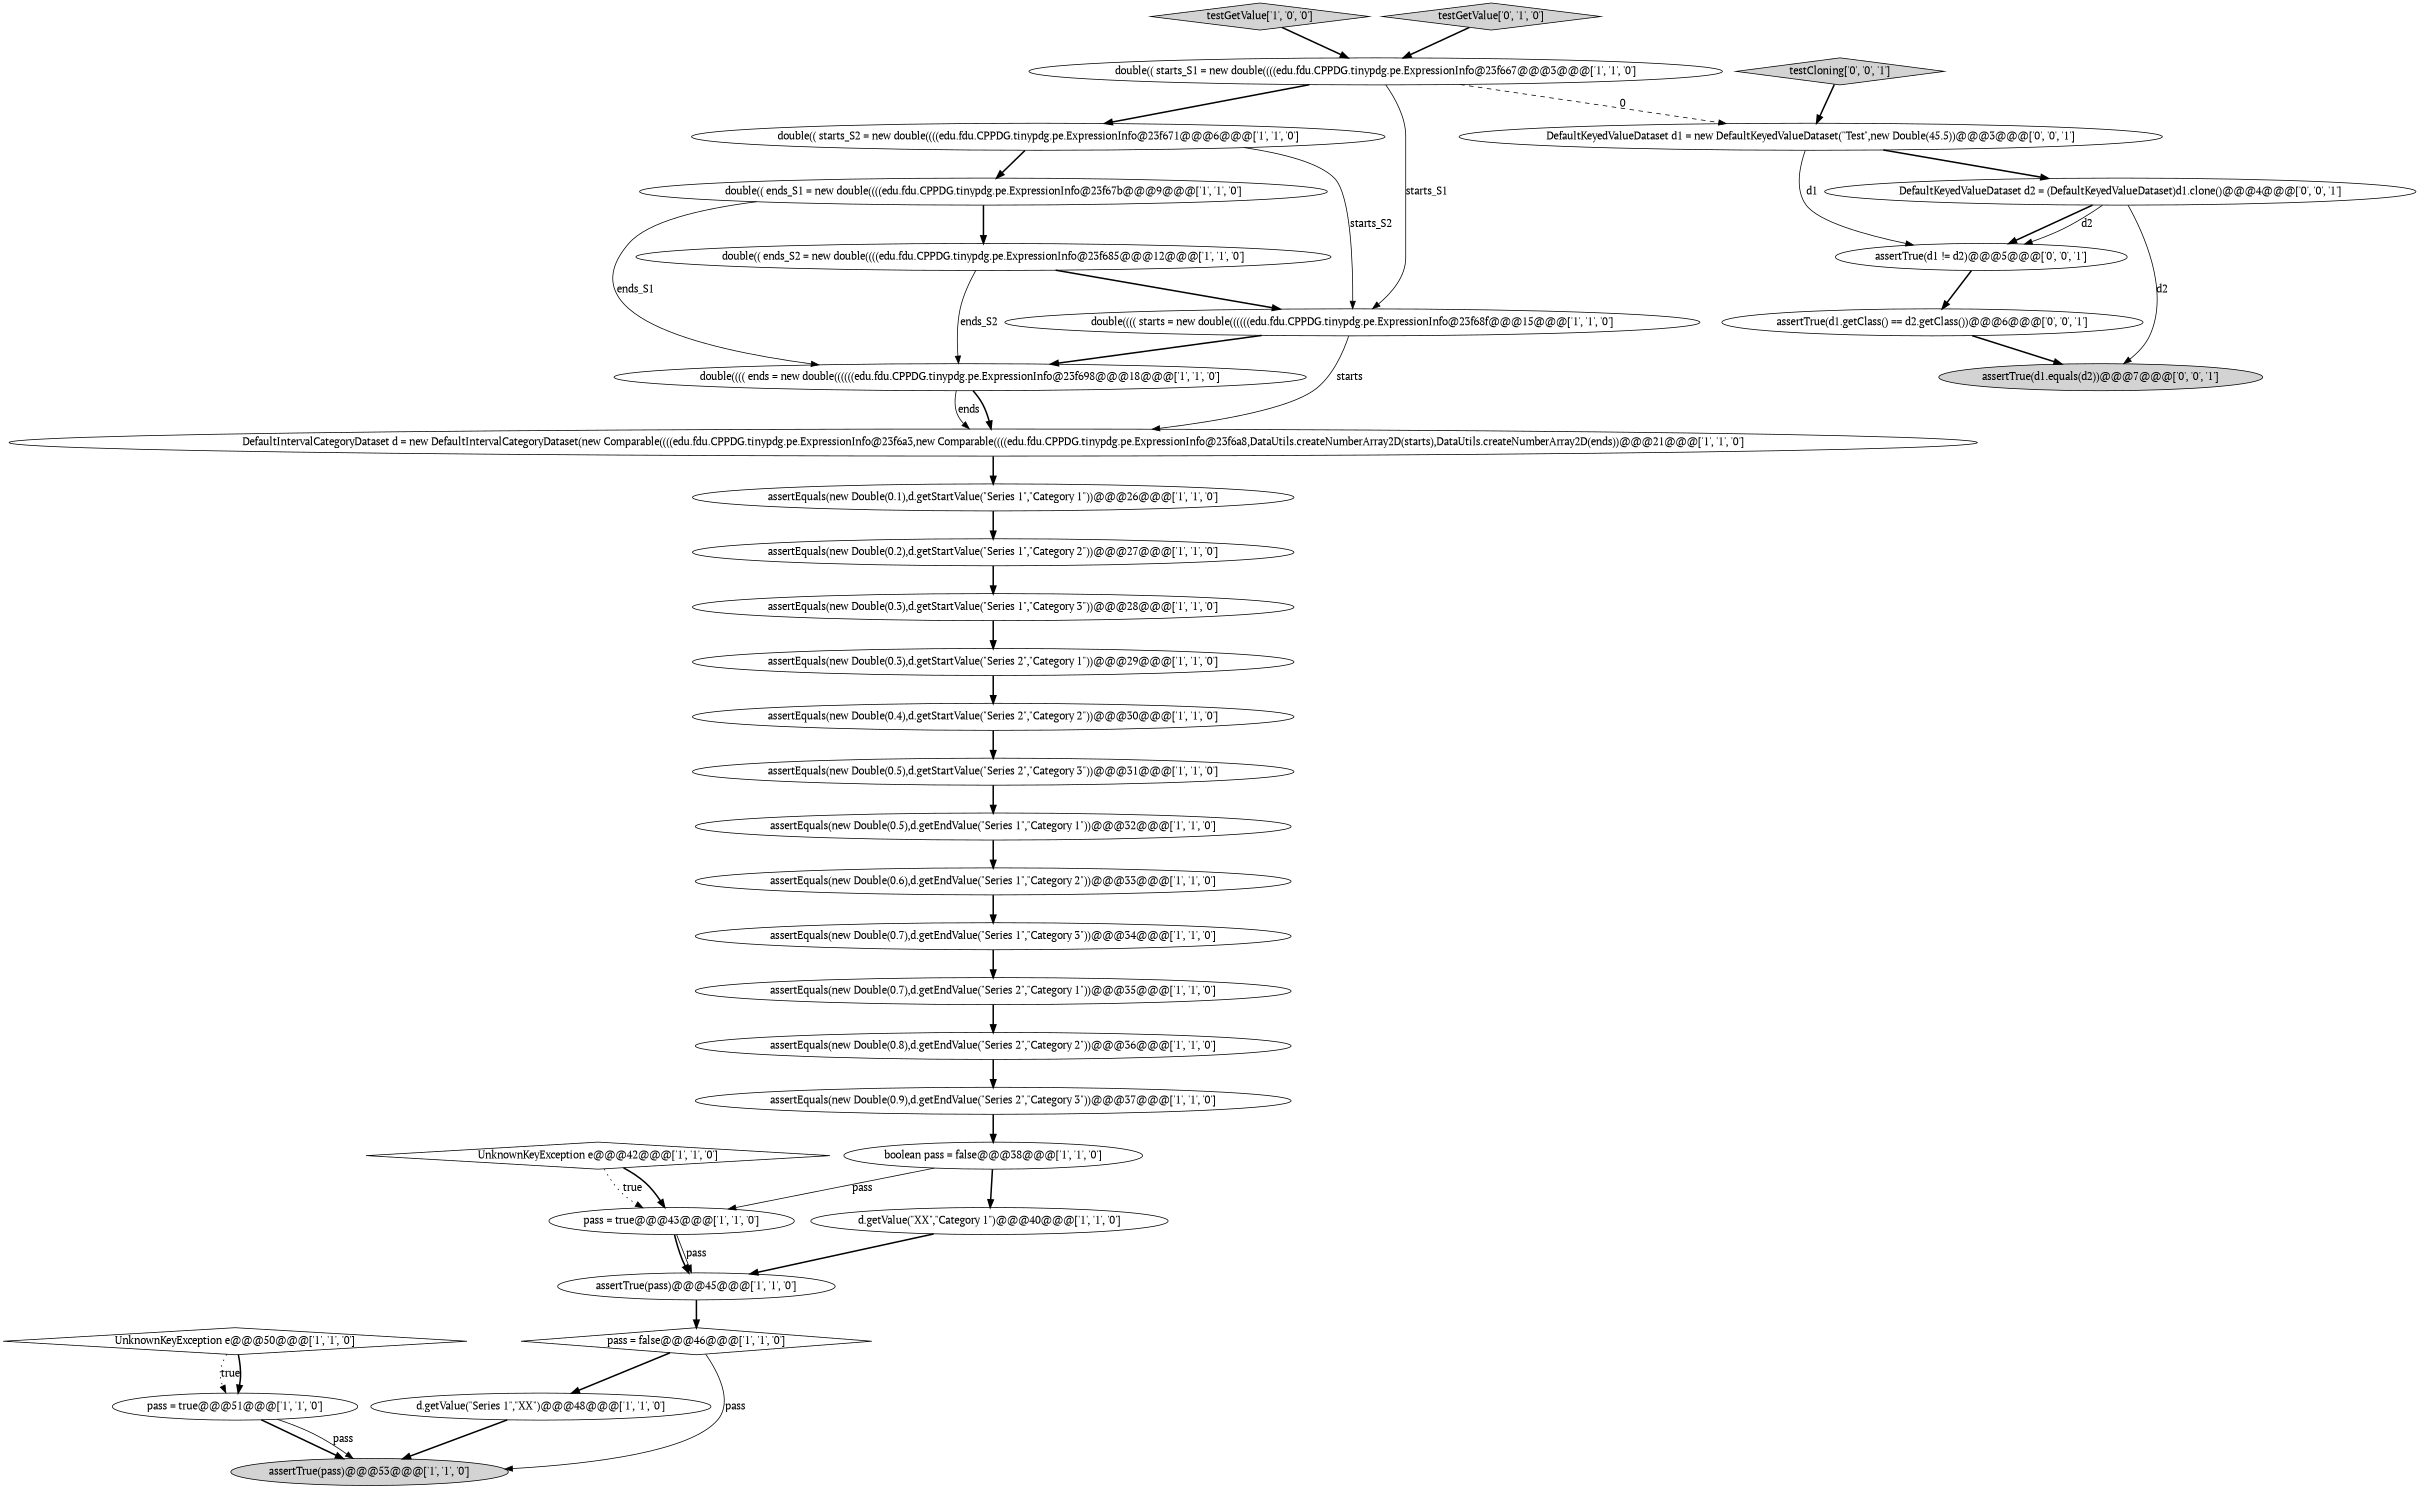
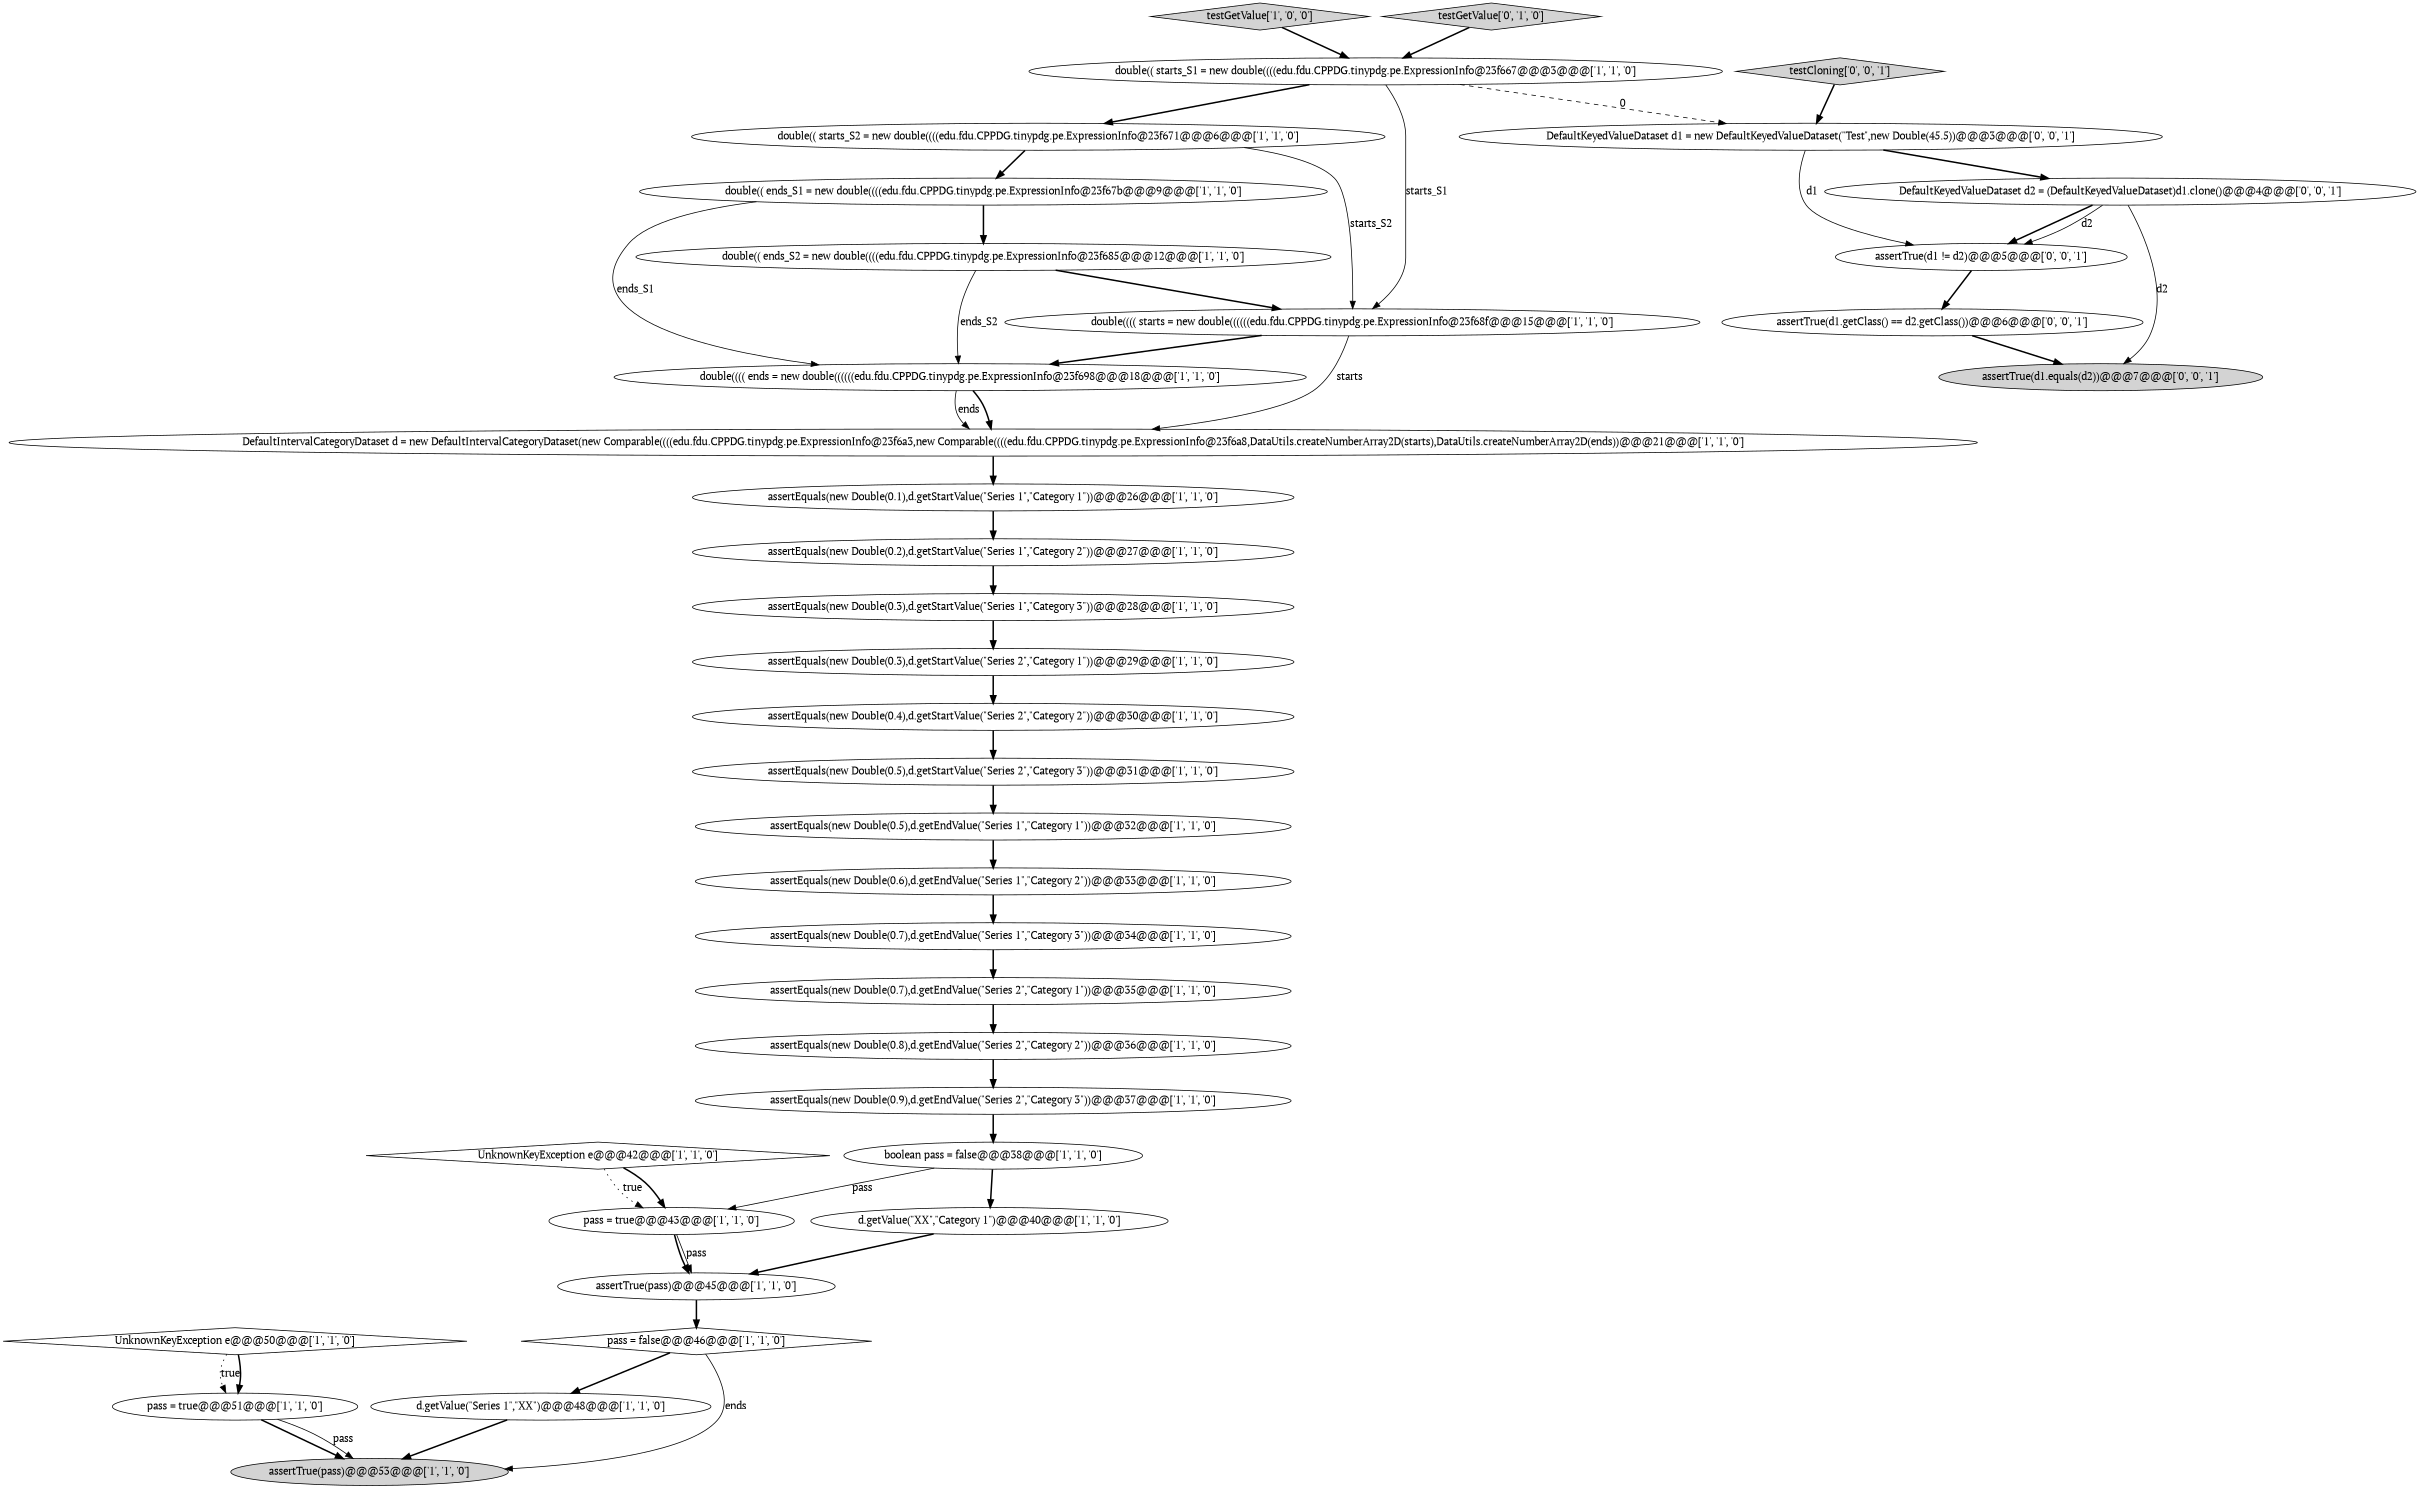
edge "pass = false@@@46@@@['1', '1', '0']" -> "assertTrue(pass)@@@53@@@['1', '1', '0']": label "pass" -> "ends"
